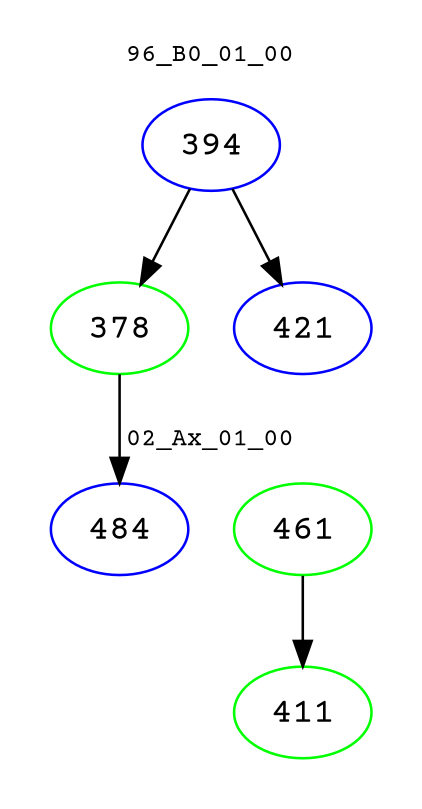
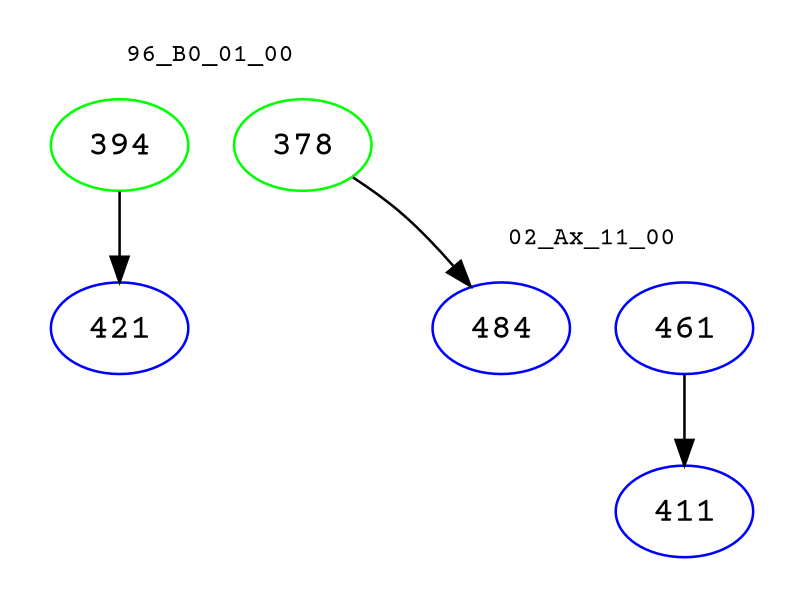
node "394": color blue -> green
edge "394" -> "378": removed
cluster "02_Ax_01_00": label "02_Ax_01_00" -> "02_Ax_11_00"
node "461": color green -> blue
node "411": color green -> blue
